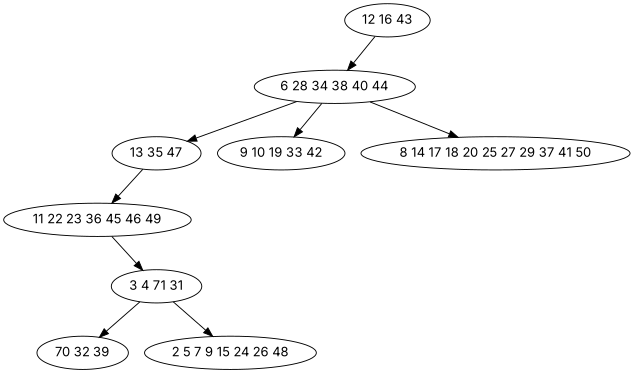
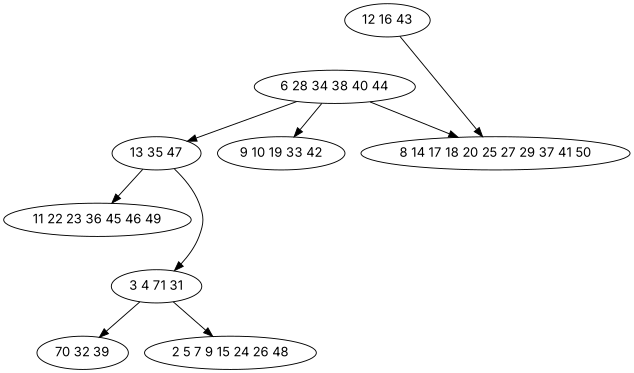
edge "12 16 43" -> "6 28 34 38 40 44": now "12 16 43" -> "8 14 17 18 20 25 27 29 37 41 50"
edge "11 22 23 36 45 46 49" -> "3 4 71 31": now "13 35 47" -> "3 4 71 31"
